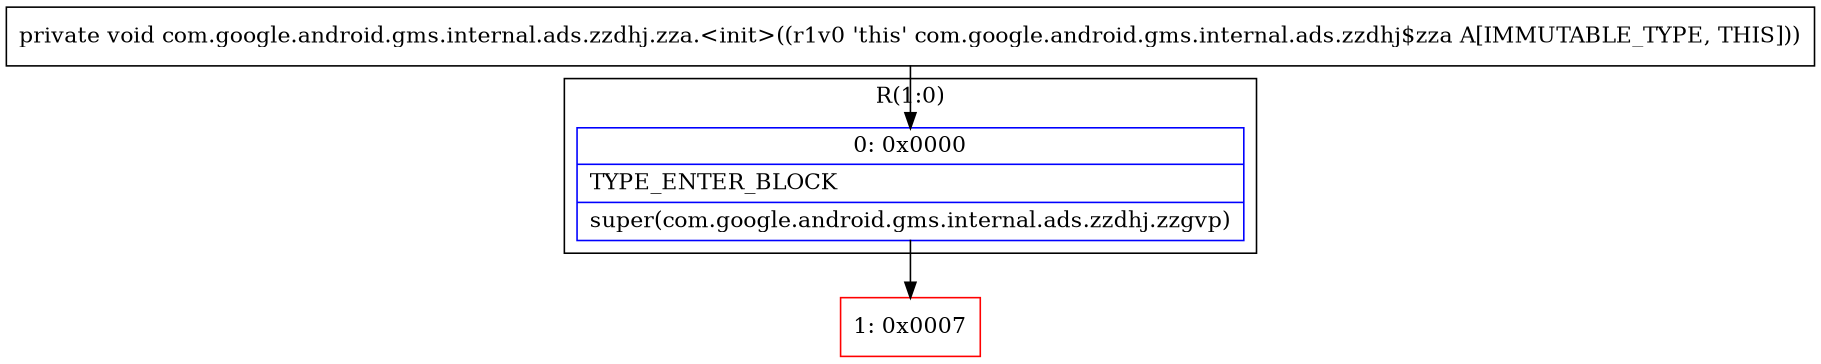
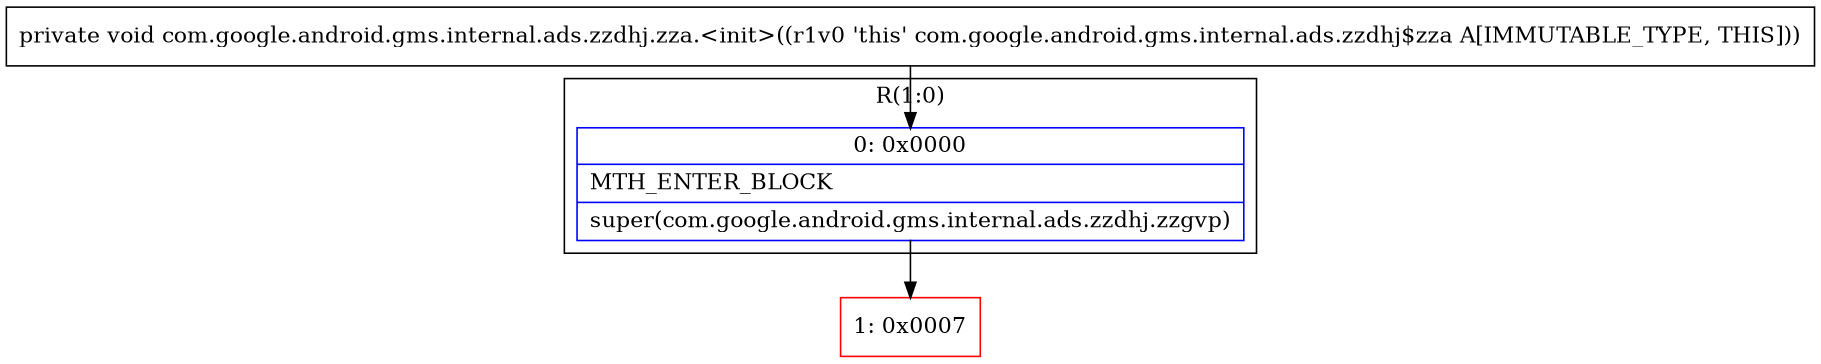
node "0: 0x0000": text "TYPE_ENTER_BLOCK" -> "MTH_ENTER_BLOCK"
